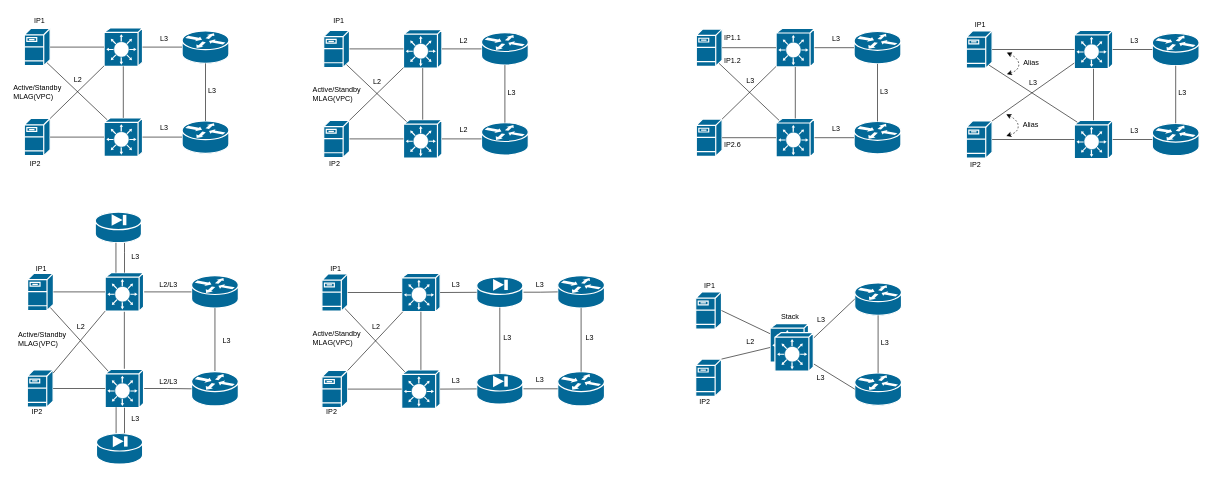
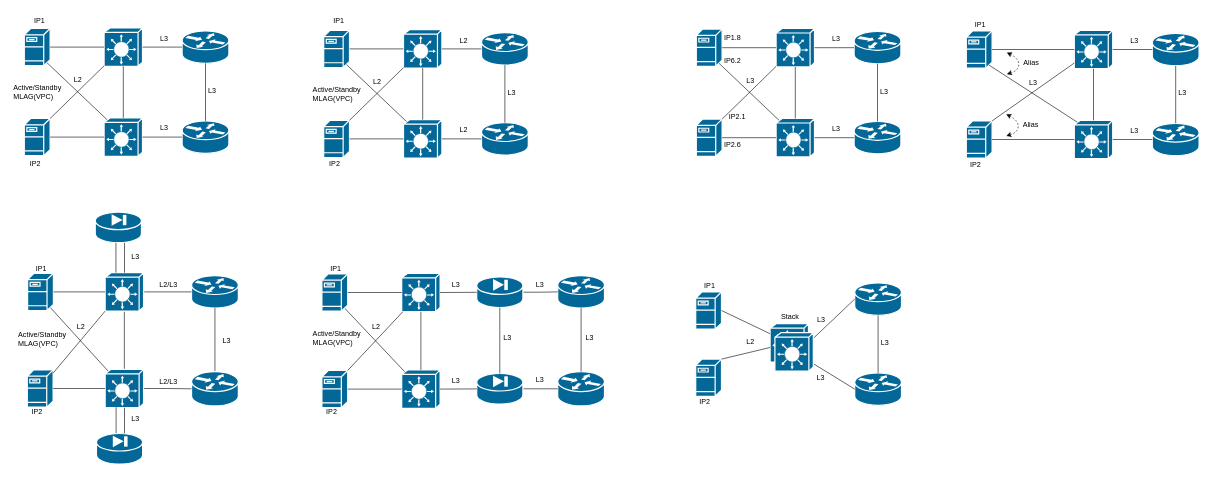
node "IP1.1": label "IP1.1" -> "IP1.8"
node "IP1.2": label "IP1.2" -> "IP6.2"
node "IP2.1": added
